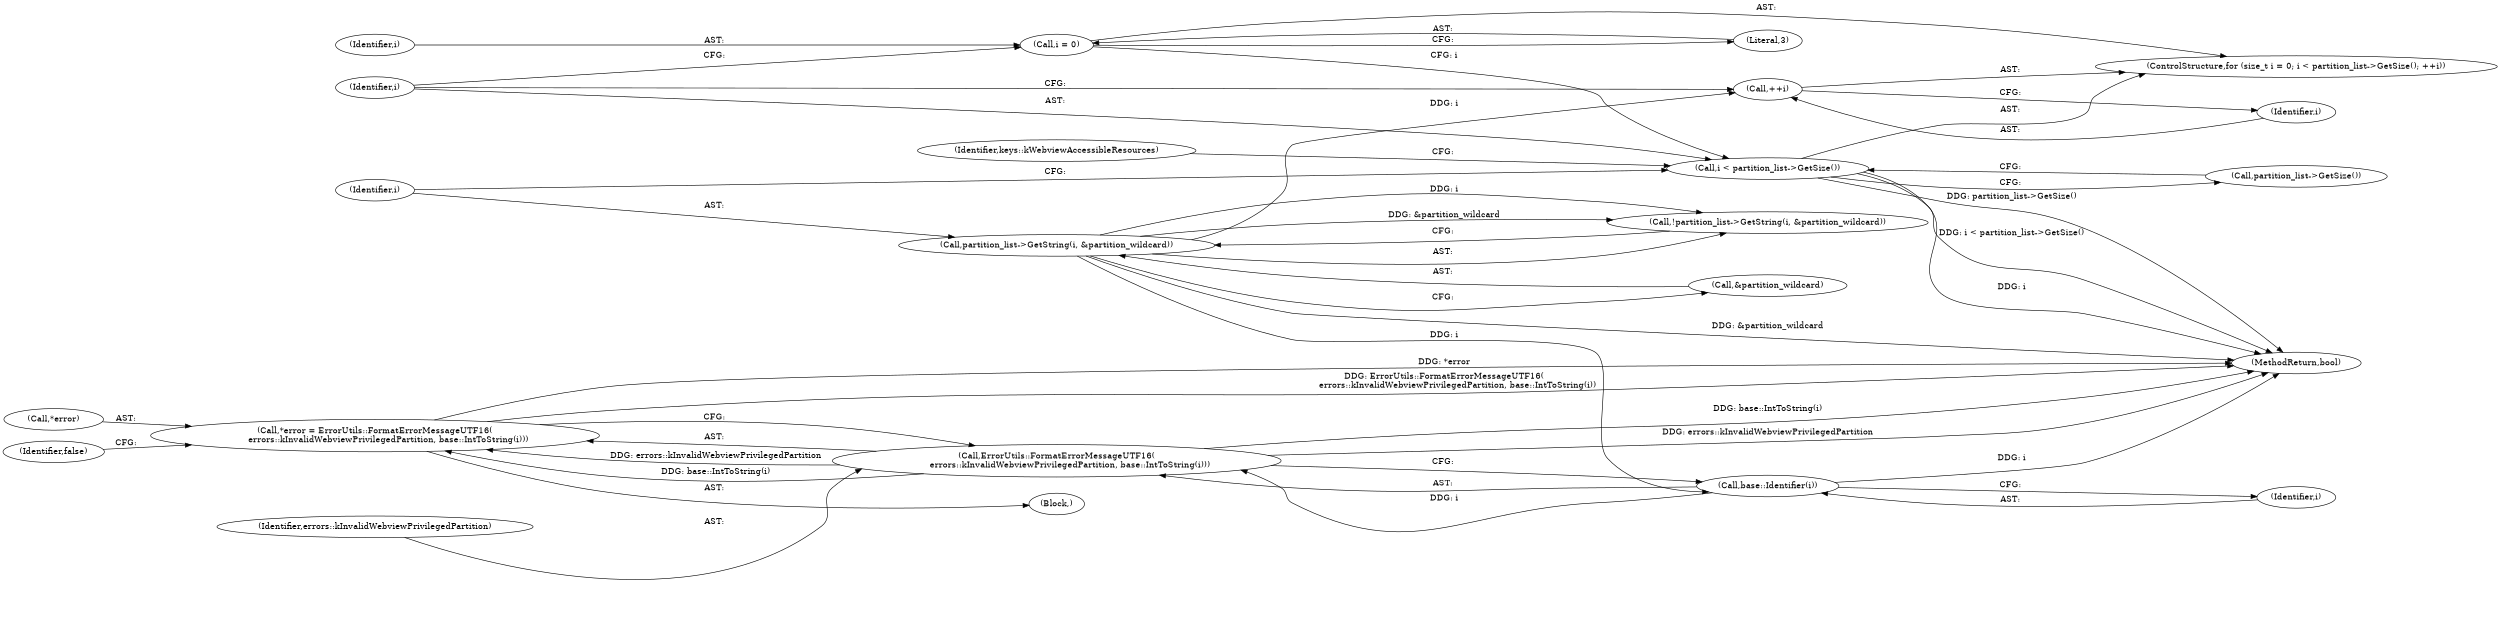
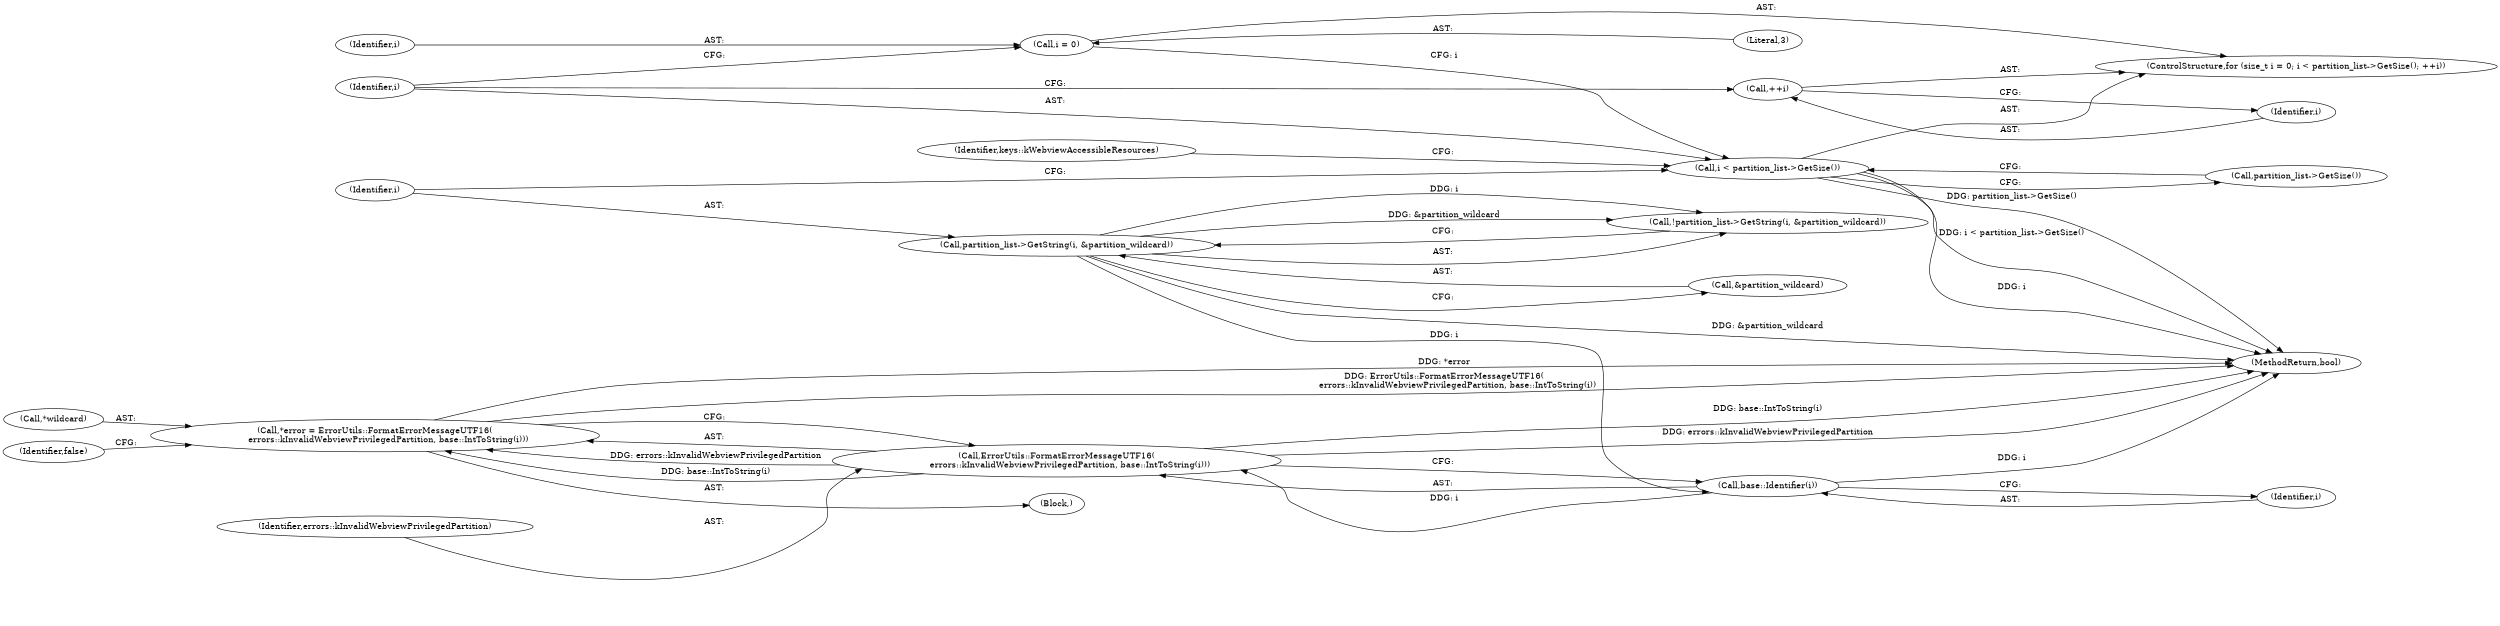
edge "(Call,i = 0)" -> "(Literal,3)": removed, label "CFG:"
edge "(Call,partition_list->GetString(i, &partition_wildcard))" -> "(Call,++i)": removed, label "DDG: i"
node "(Call,*error)": label "(Call,*error)" -> "(Call,*wildcard)"
